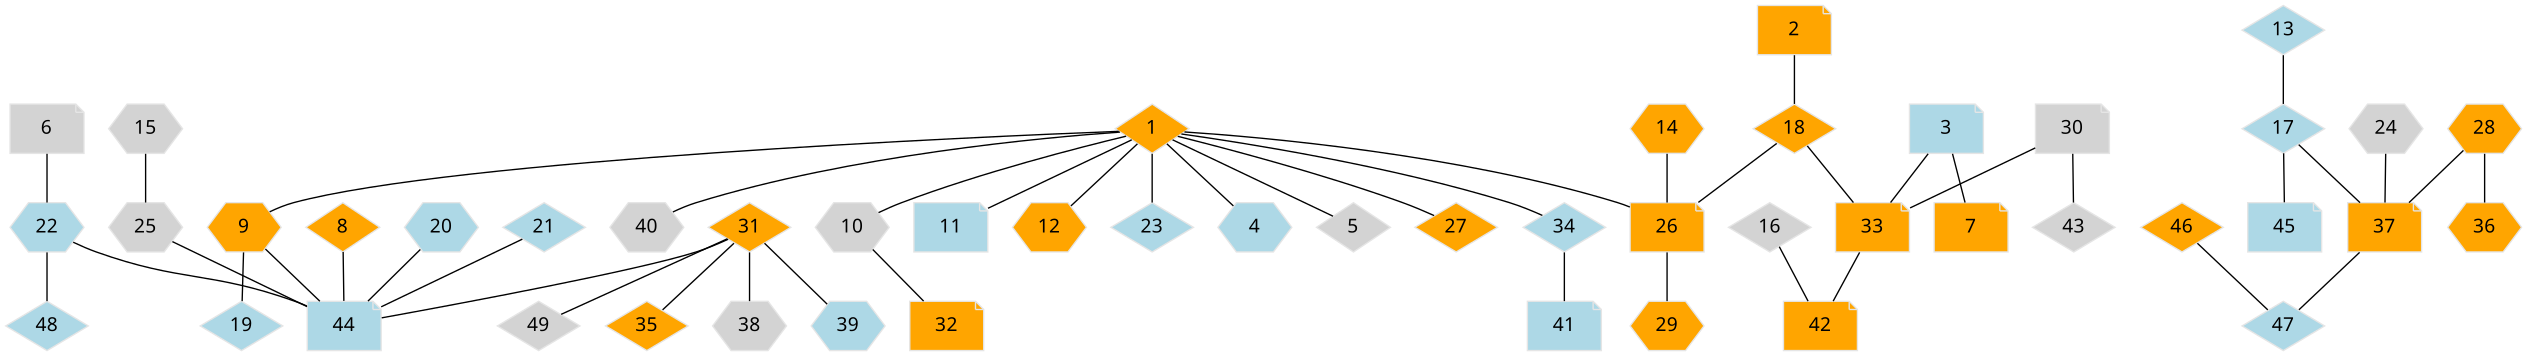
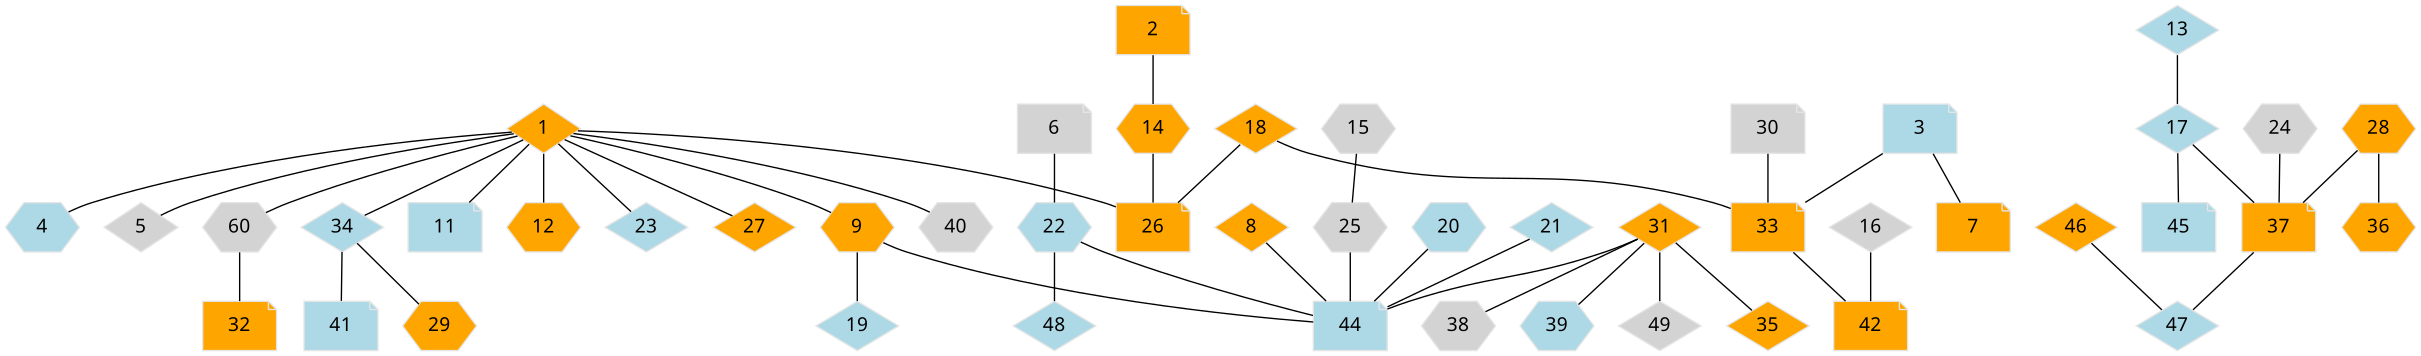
edge "2" -- "18": now "2" -- "14"
node "10": label "10" -> "60"
node "43": removed
edge "26" -- "29": now "34" -- "29"
